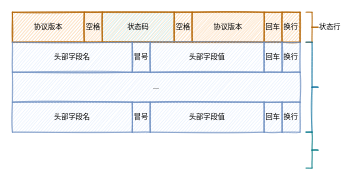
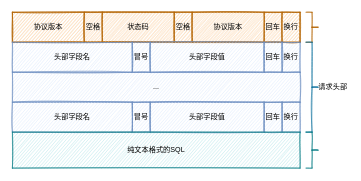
node "状态码": fillcolor #b0e3e6 -> #fad7ac
node "状态行": removed
node "请求头部": added
node "纯文本格式的SQL": added
